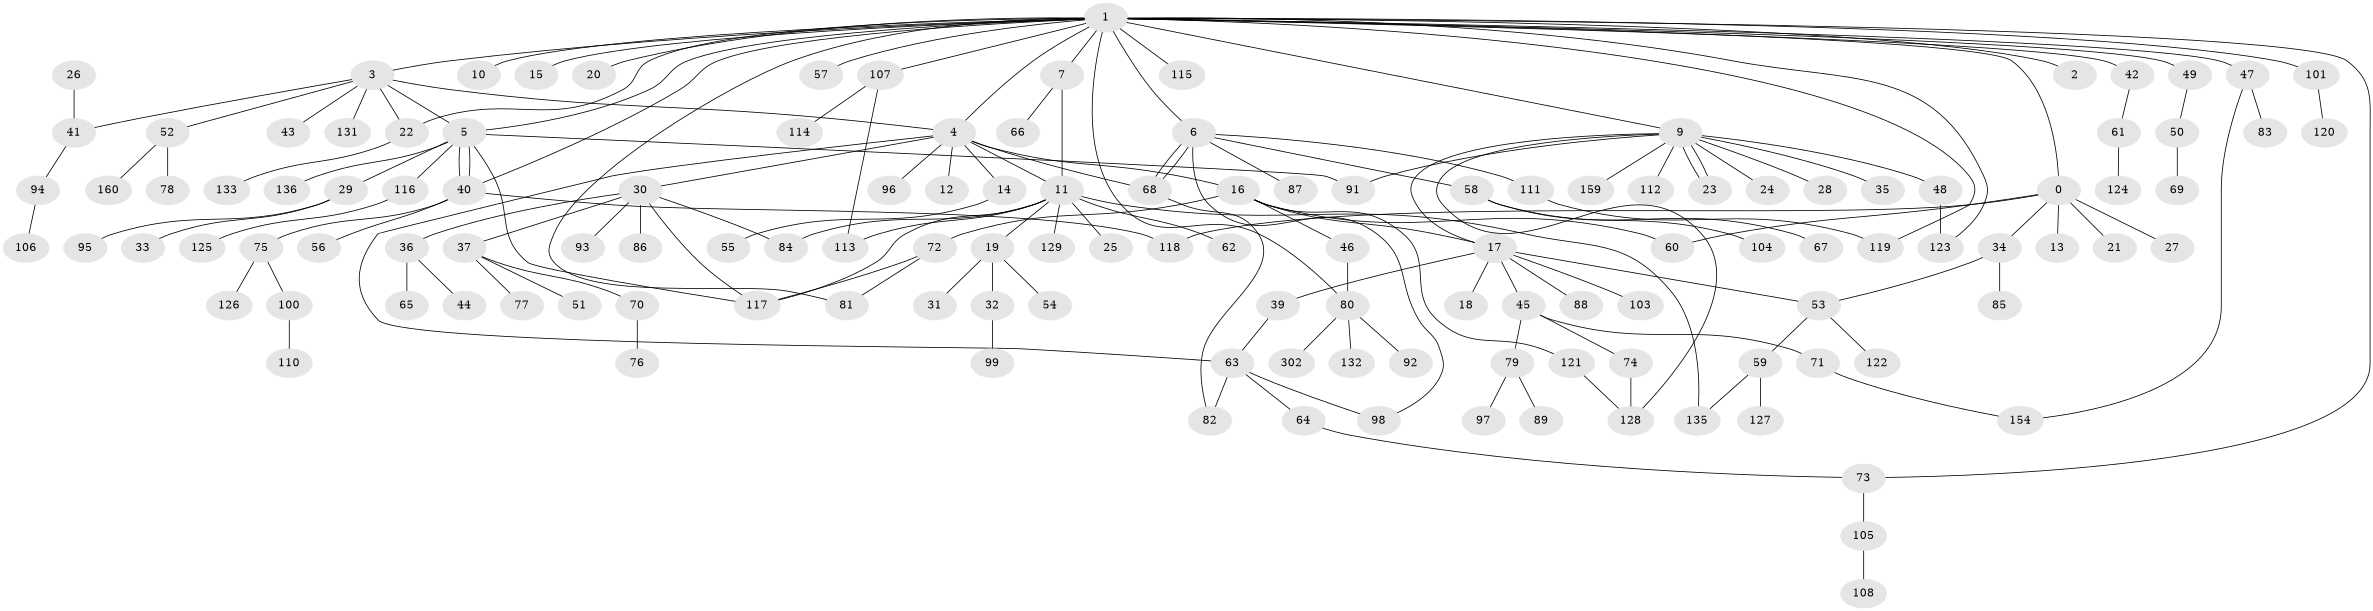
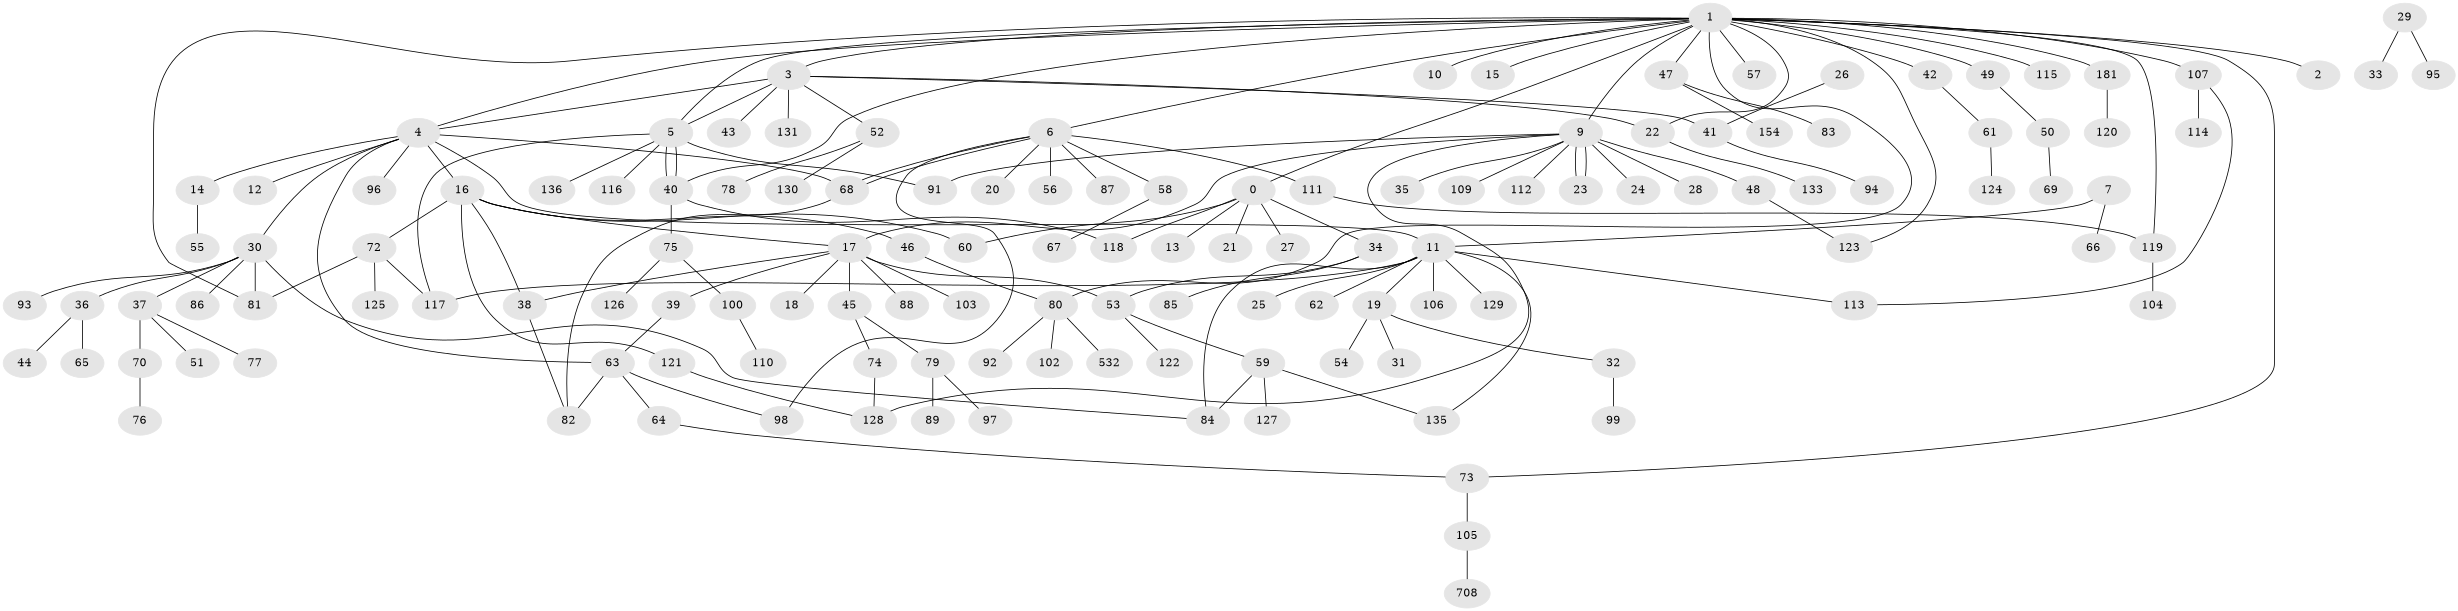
edge "1" -- "20": now "6" -- "20"
edge "1" -- "7": removed
node "101": label "101" -> "181"
edge "5" -- "29": removed
node "160": label "160" -> "130"
node "159": label "159" -> "109"
edge "94" -- "106": now "11" -- "106"
edge "116" -- "125": now "72" -- "125"
edge "58" -- "104": now "119" -- "104"
edge "40" -- "56": now "6" -- "56"
edge "30" -- "117": now "30" -- "81"
node "38": added
node "302": label "302" -> "102"
node "132": label "132" -> "532"
node "71": removed
edge "59" -- "84": added
node "108": label "108" -> "708"
